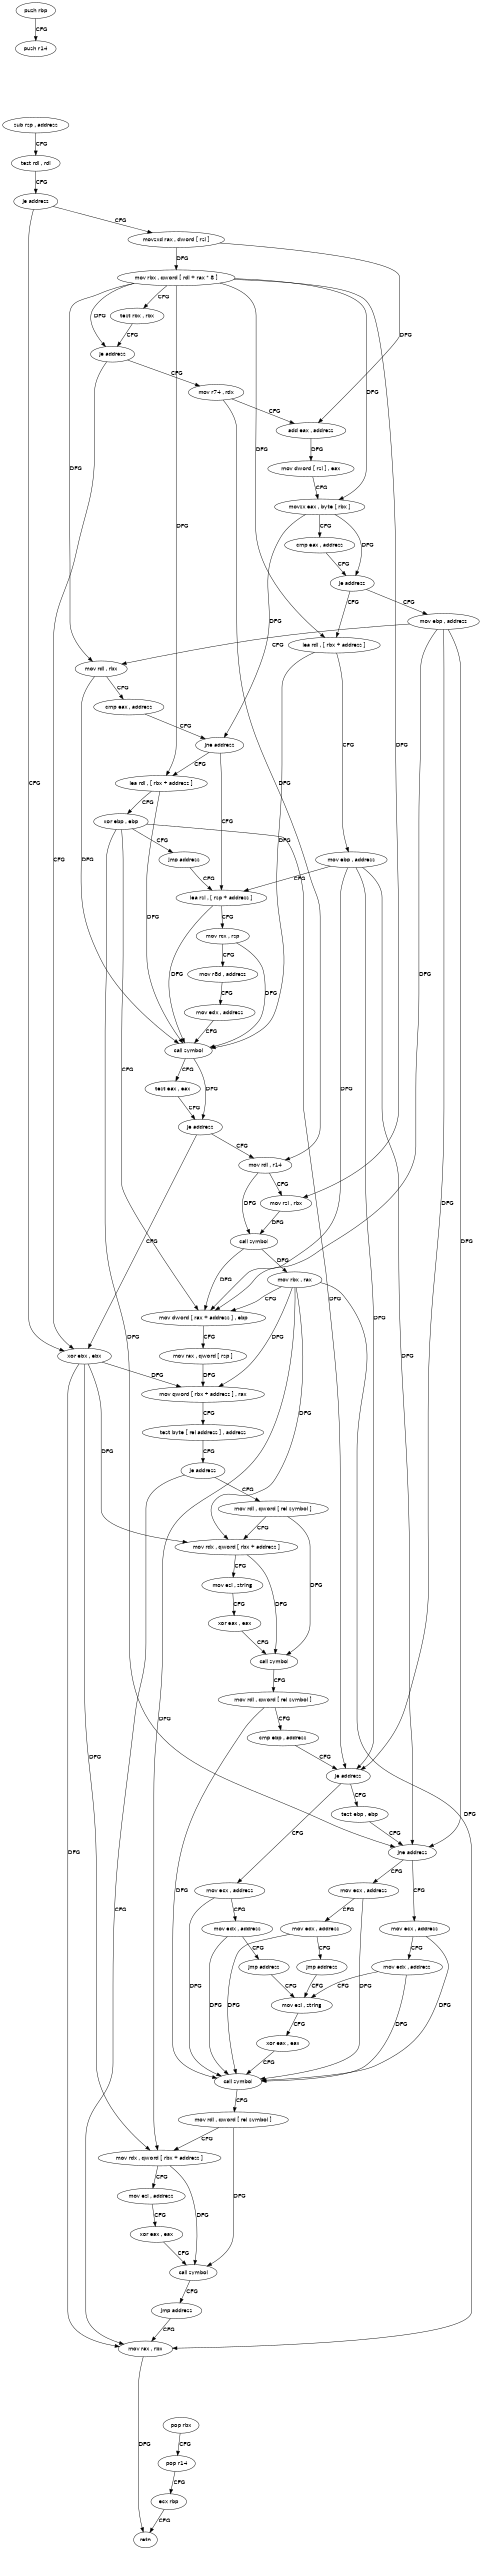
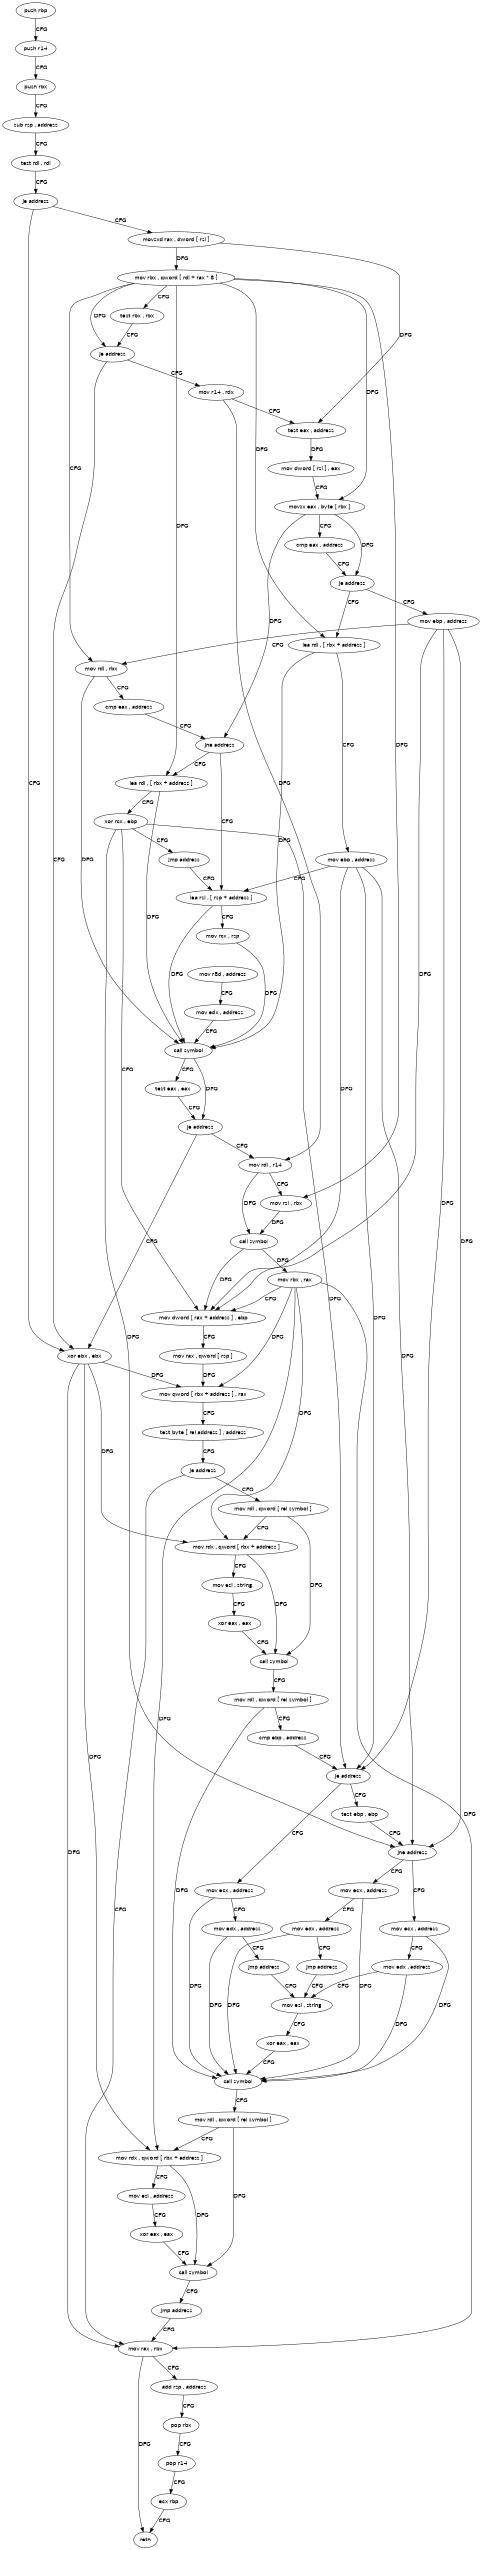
node "push rbx": added
node "mov r74 , rdx": label "mov r74 , rdx" -> "mov r14 , rdx"
node "add eax , address": label "add eax , address" -> "test eax , address"
edge "mov rbx , qword [ rdi + rax * 8 ]" -> "mov rdi , rbx": label "DFG" -> "CFG"
node "xor ebp , ebp": label "xor ebp , ebp" -> "xor rcx , ebp"
edge "mov rcx , rsp" -> "mov r8d , address": removed, label "CFG"
node "add rsp , address": added
